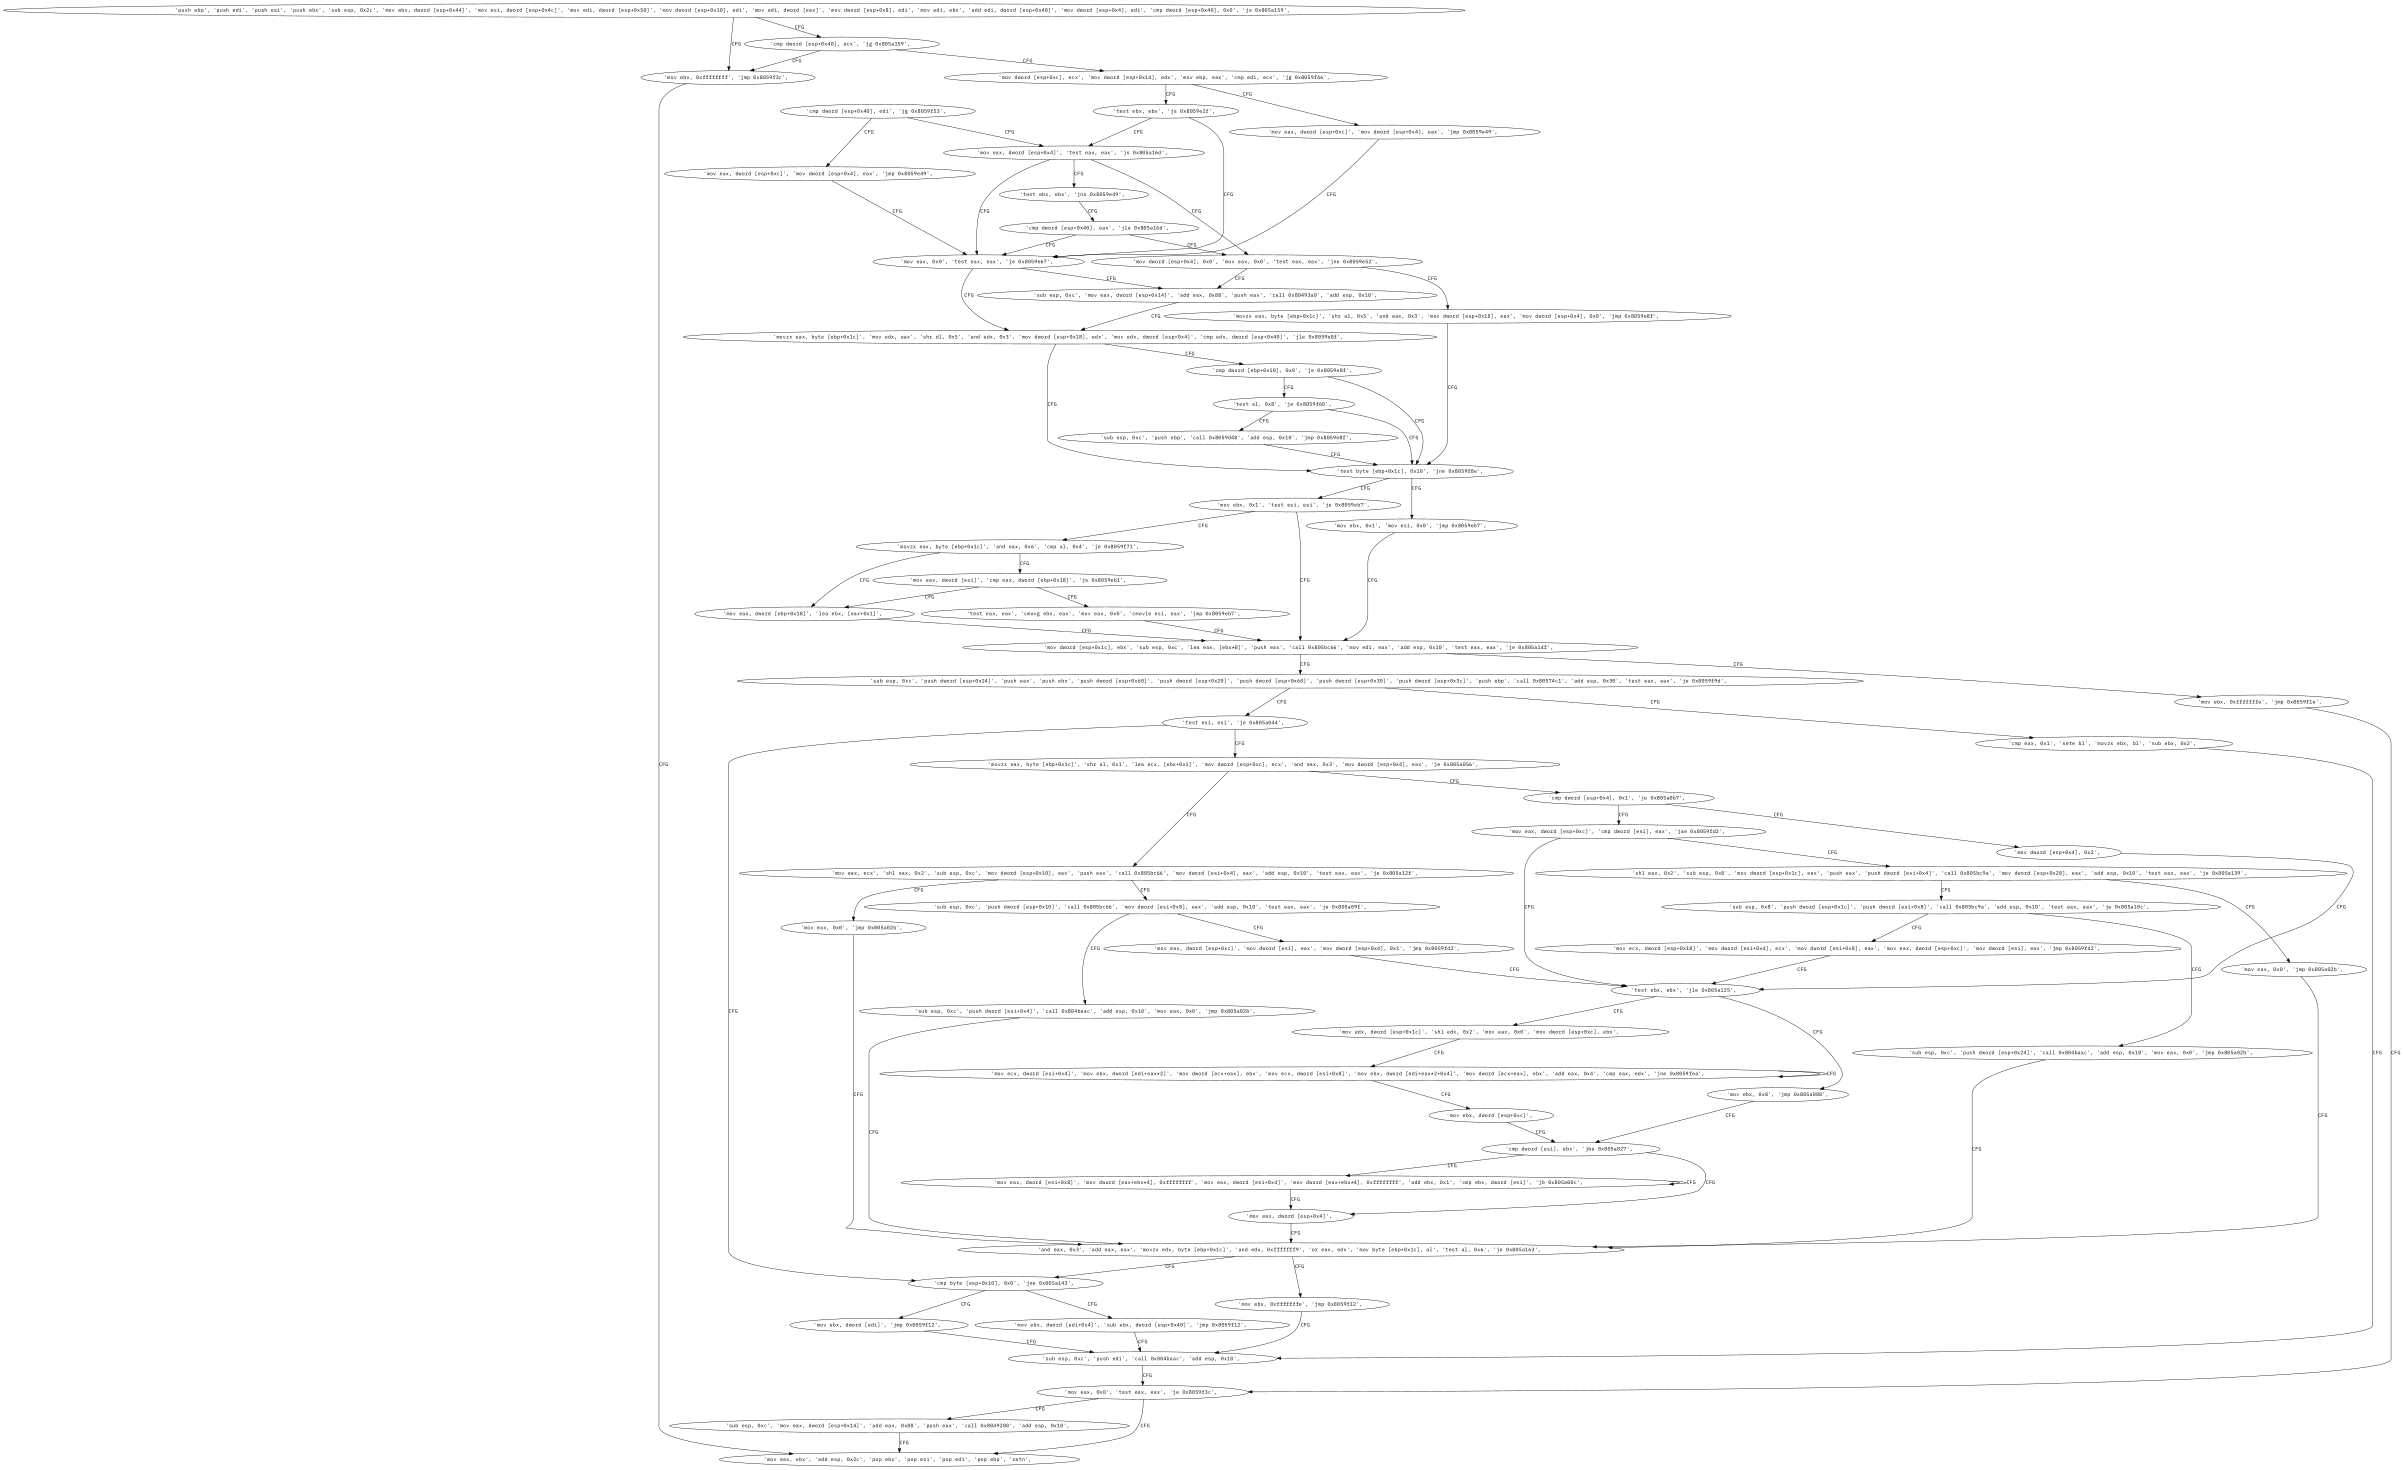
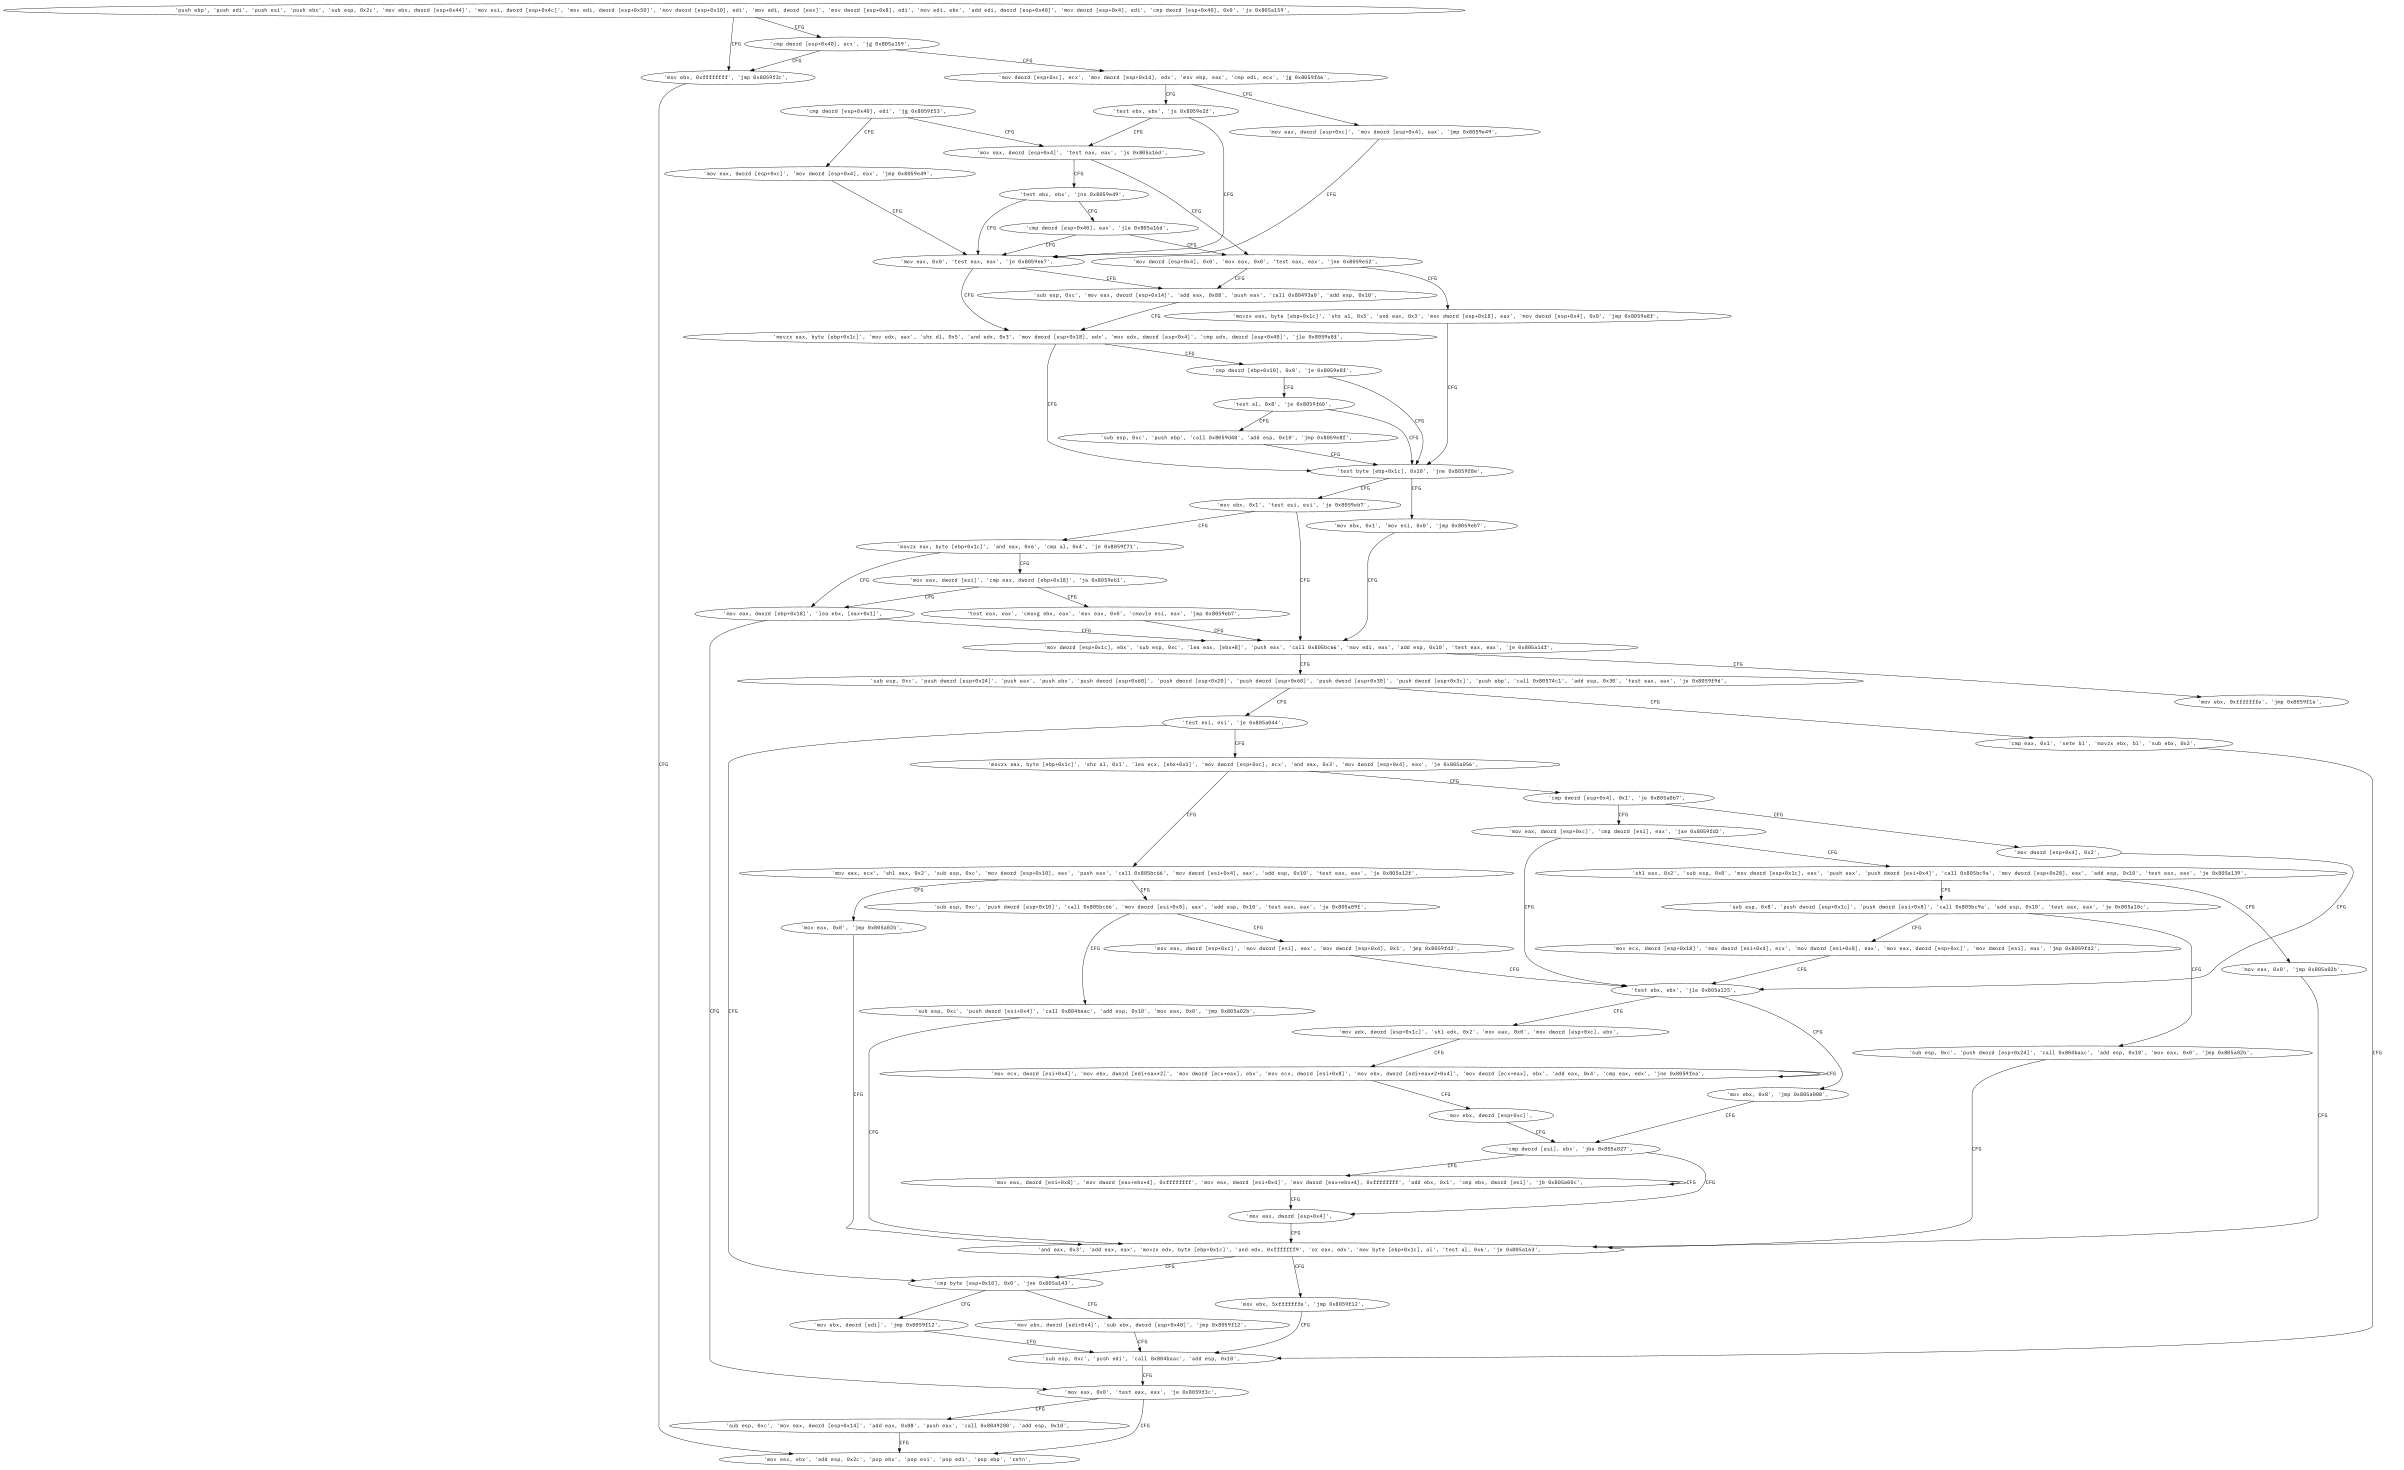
edge "'mov eax, dword [esp+0x4]', 'test eax, eax', 'js 0x805a16d'," -> "'mov eax, 0x0', 'test eax, eax', 'je 0x8059e67',": now "'test ebx, ebx', 'jns 0x8059e49'," -> "'mov eax, 0x0', 'test eax, eax', 'je 0x8059e67',"
node "'mov ebx, 0xfffffffe', 'jmp 0x8059f12',": label "'mov ebx, 0xfffffffe', 'jmp 0x8059f12'," -> "'mov ebx, 5xfffffffe', 'jmp 0x8059f12',"
edge "'mov ebx, 0xfffffffe', 'jmp 0x8059f1e'," -> "'mov eax, 0x0', 'test eax, eax', 'je 0x8059f3c',": now "'mov eax, dword [ebp+0x18]', 'lea ebx, [eax+0x1]'," -> "'mov eax, 0x0', 'test eax, eax', 'je 0x8059f3c',"
